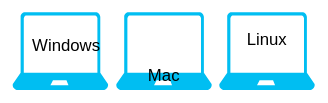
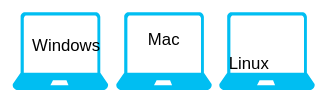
node "Linux": moved (267, 39) -> (249, 63)
node "Mac": moved (164, 75) -> (164, 39)
